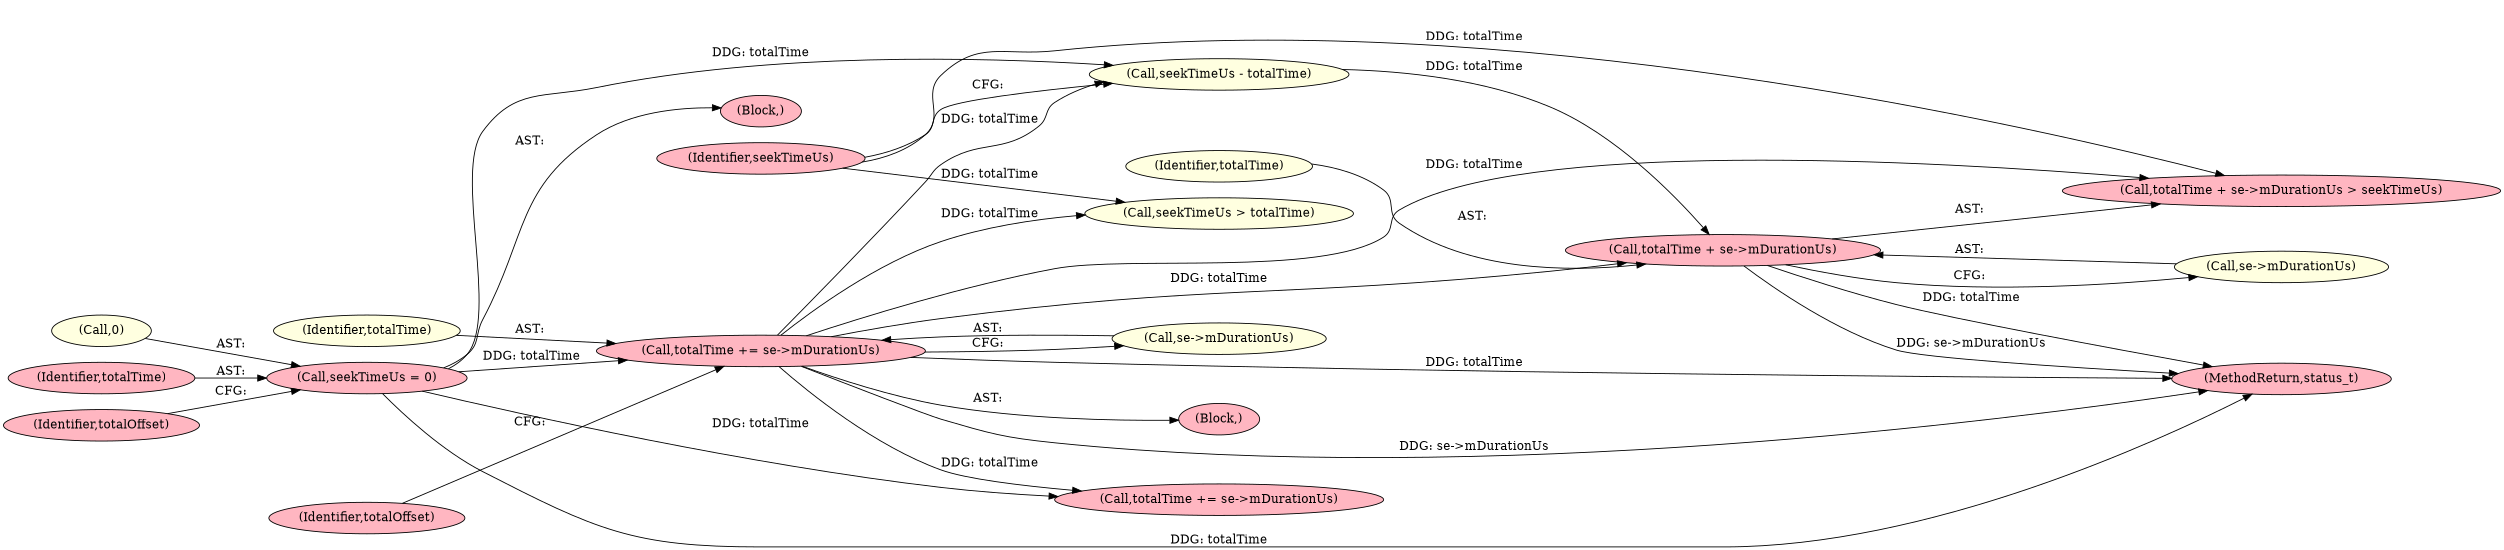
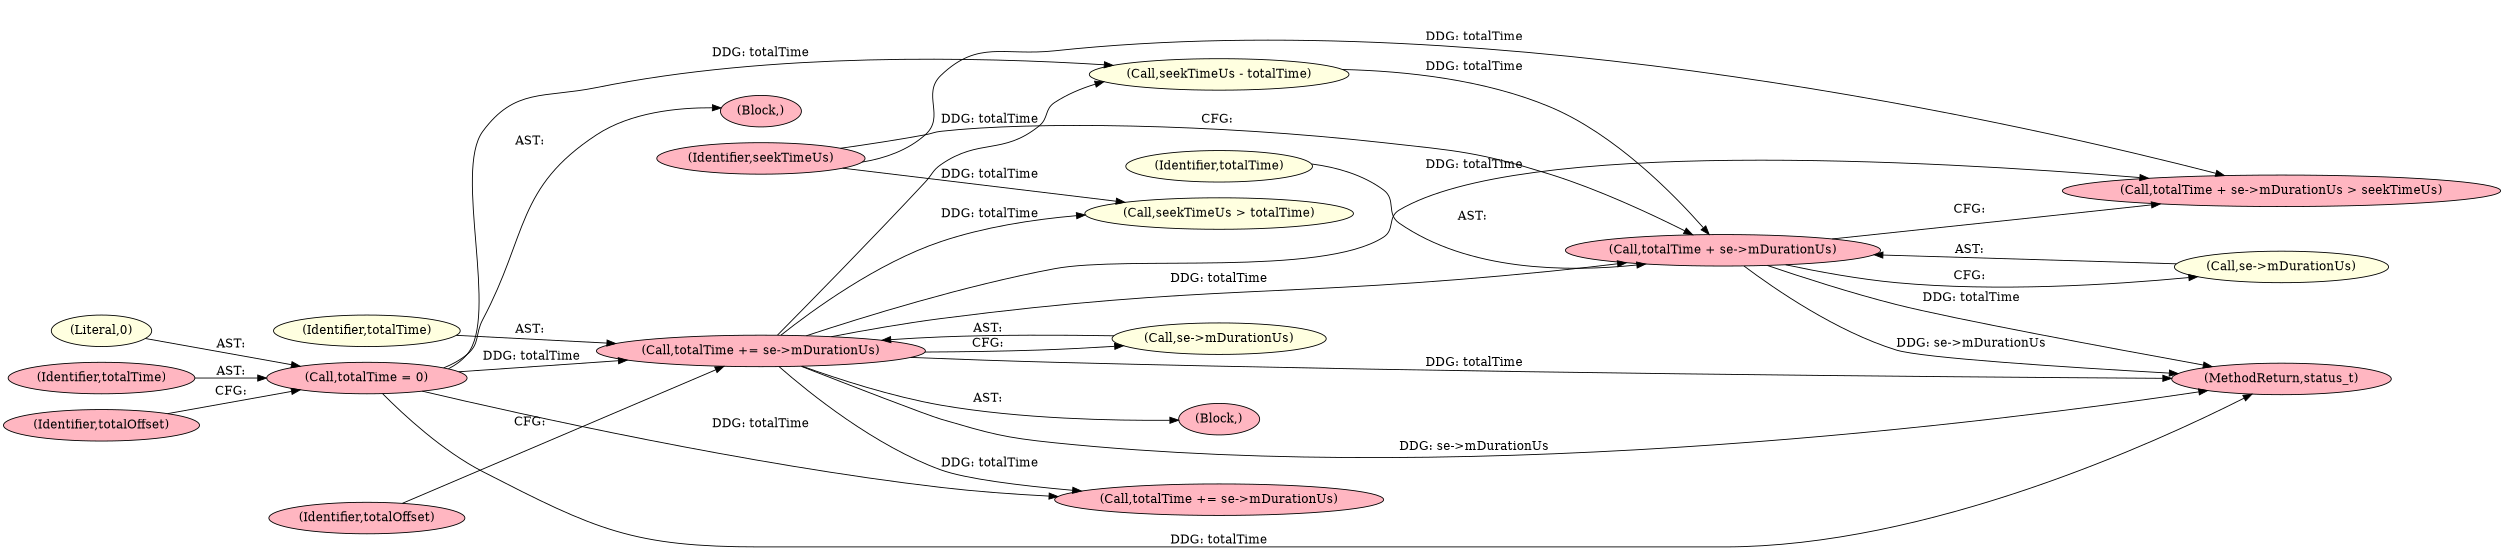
edge "(Identifier,seekTimeUs)" -> "(Call,seekTimeUs - totalTime)": now "(Identifier,seekTimeUs)" -> "(Call,totalTime + se->mDurationUs)"
edge "(Call,totalTime + se->mDurationUs)" -> "(Call,totalTime + se->mDurationUs > seekTimeUs)": label "AST: " -> "CFG: "
node "(Call,0)": label "(Call,0)" -> "(Literal,0)"
node "(Call,seekTimeUs = 0)": label "(Call,seekTimeUs = 0)" -> "(Call,totalTime = 0)"
